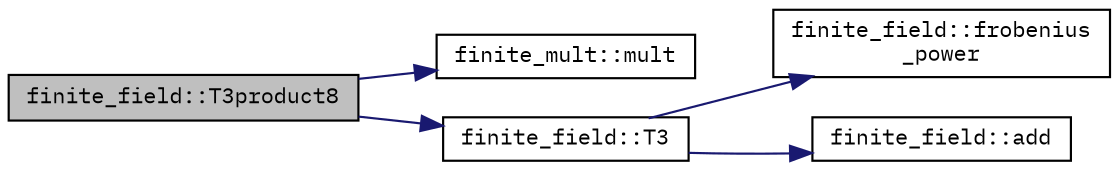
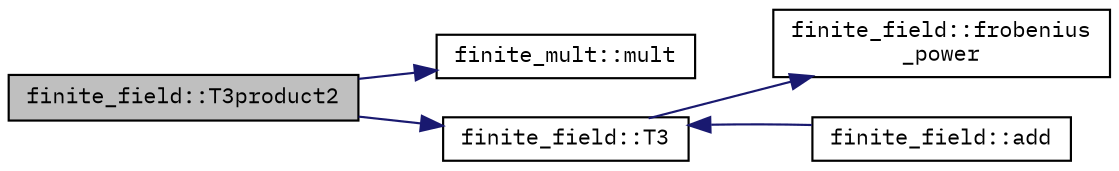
node "finite_field::T3product8": label "finite_field::T3product8" -> "finite_field::T3product2"
edge "finite_field::T3" -> "finite_field::add": reversed
